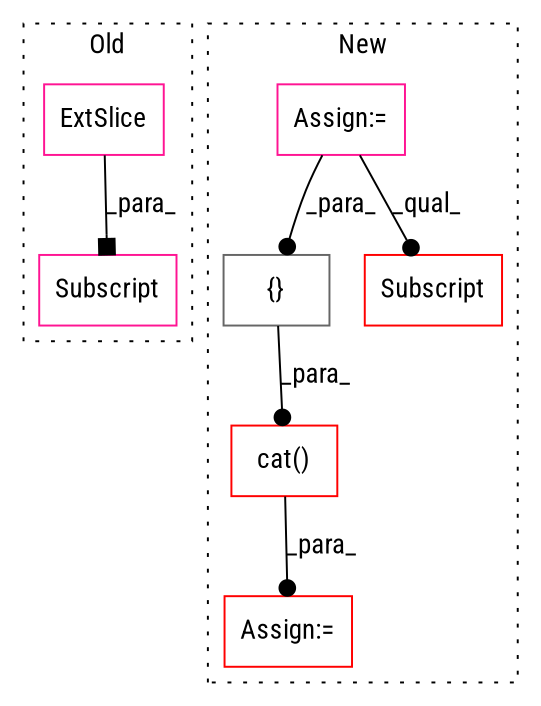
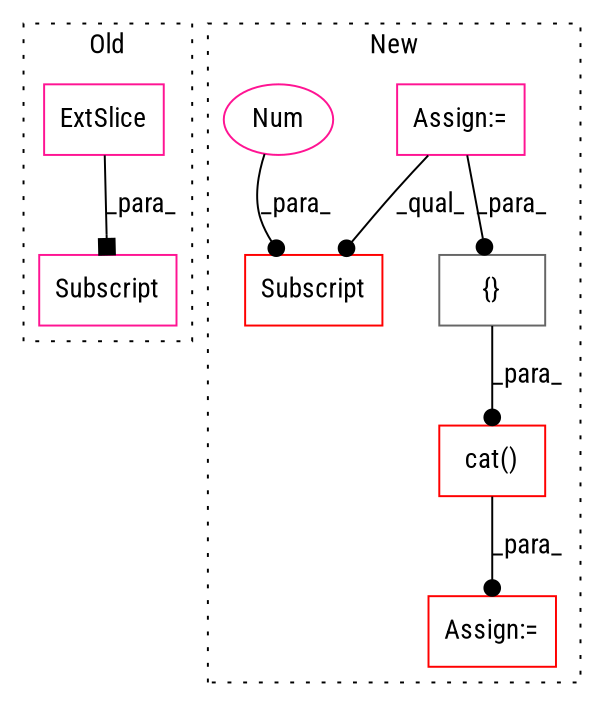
node "Num": added
